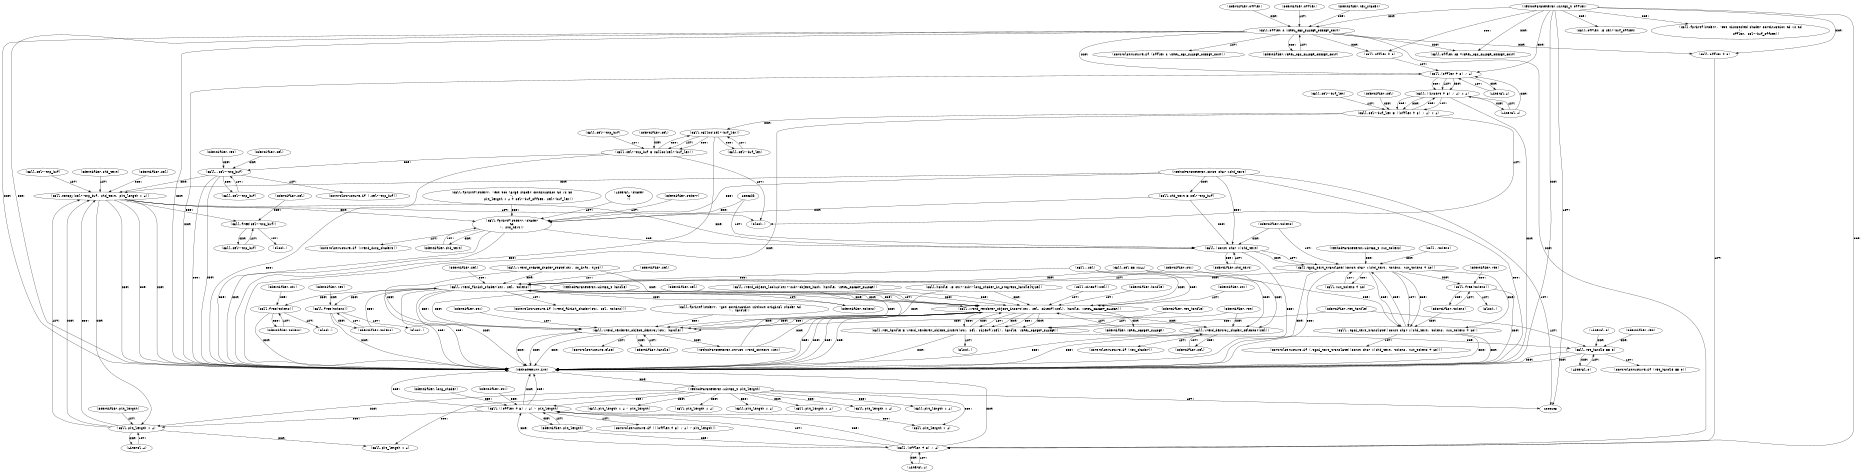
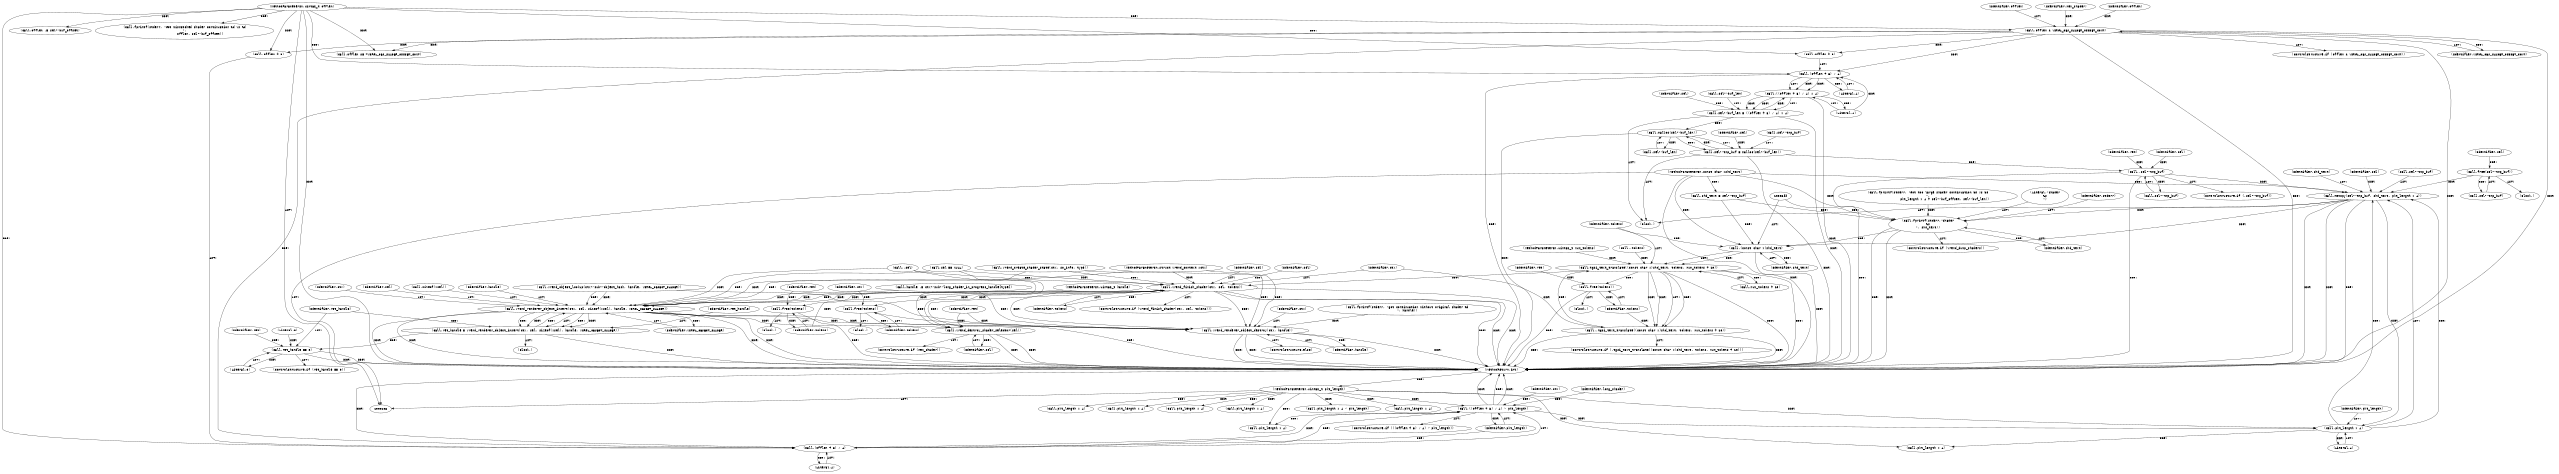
node "(Call,((insert + 3) / 4) * 4)": label "(Call,((insert + 3) / 4) * 4)" -> "(Call,((offlen + 3) / 4) * 4)"
edge "(Call,memcpy(sel->tmp_buf, shd_text, pkt_length * 4))" -> "(Call,free(sel->tmp_buf))": reversed
edge "(Call,vrend_finish_shader(ctx, sel, tokens))" -> "(Call,vrend_destroy_shader_selector(sel))": added, label "DDG:"
edge "(Call,(const char *)shd_text)" -> "(MethodReturn,int)": label "DDG: " -> "CFG: "
edge "(Call,vrend_renderer_object_destroy(ctx, handle))" -> "(MethodParameterIn,struct vrend_context *ctx)": reversed
